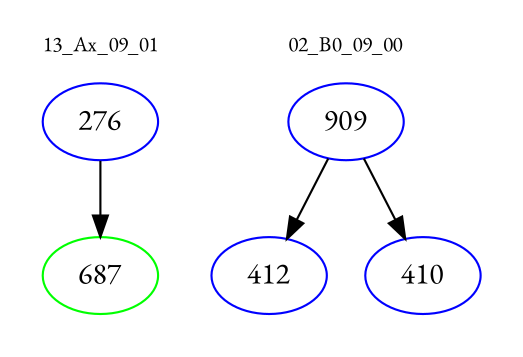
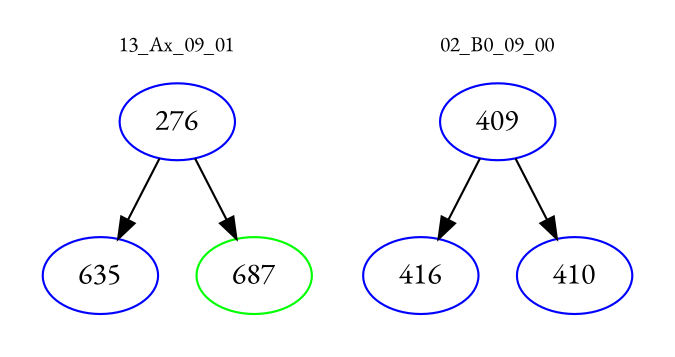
node "909": label "909" -> "409"
node "635": added
node "412": label "412" -> "416"
